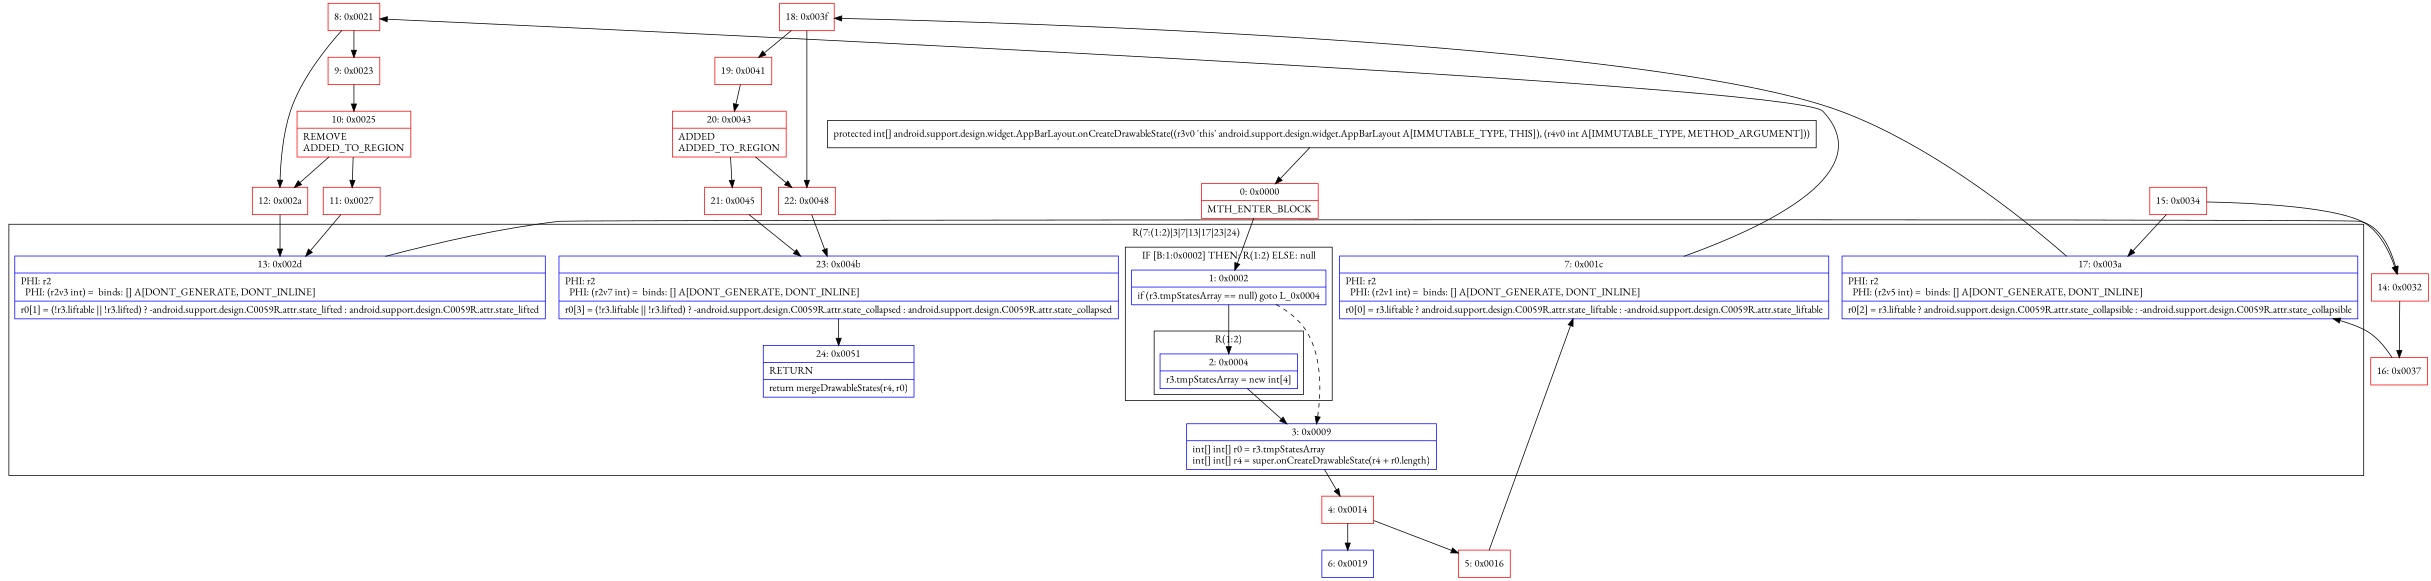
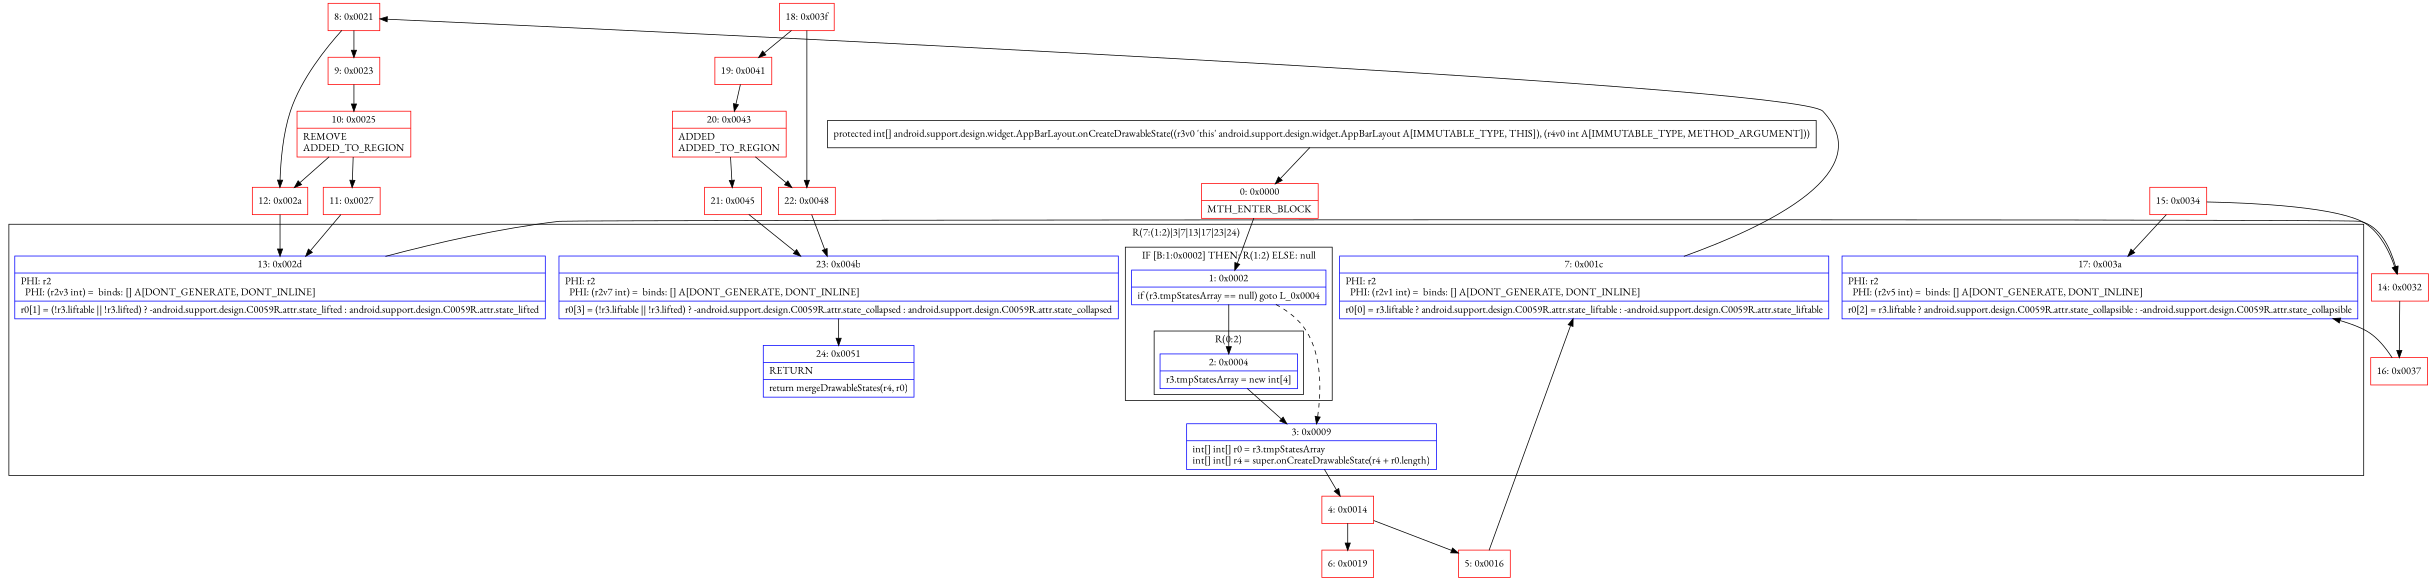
edge "17: 0x003a" -> "18: 0x003f": removed
cluster "R(1:2)": label "R(1:2)" -> "R(0:2)"
node "6: 0x0019": color blue -> red
